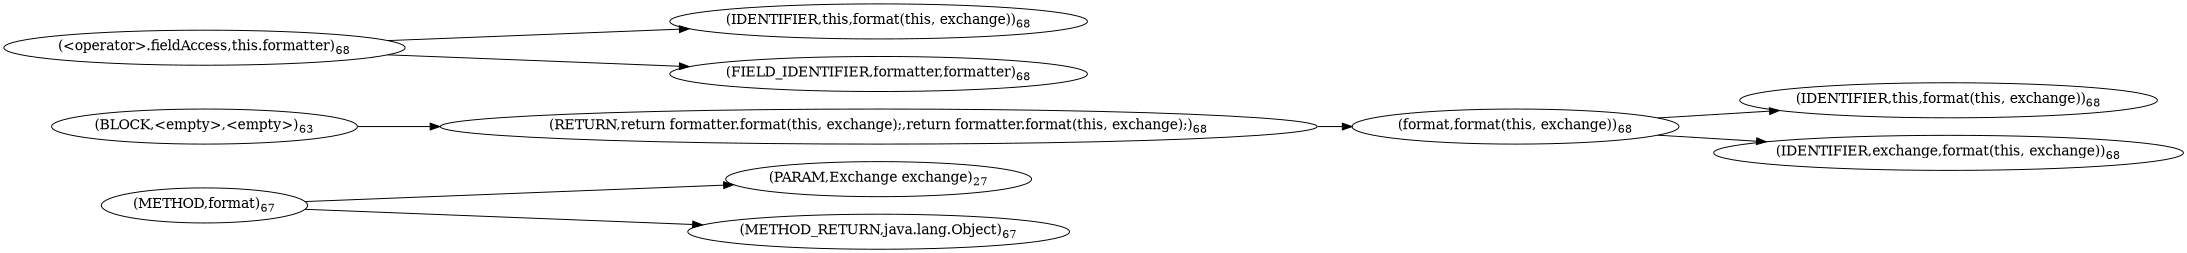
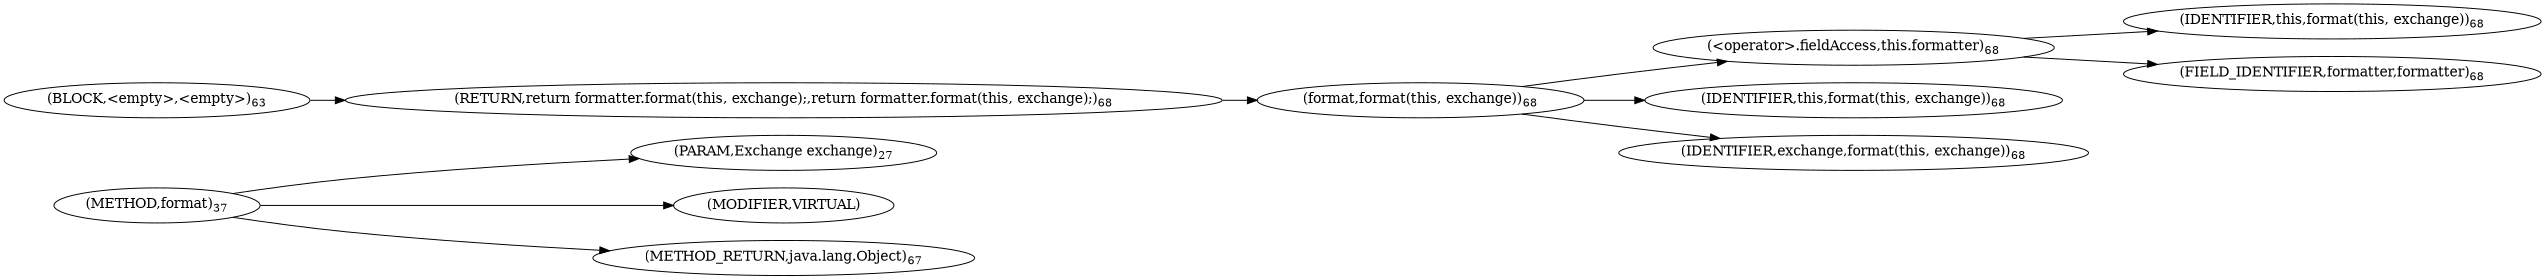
edge "(format,format(this, exchange))" -> "(<operator>.fieldAccess,this.formatter)": added
node "(METHOD,format)": text "67" -> "37"
node "(MODIFIER,VIRTUAL)": added
